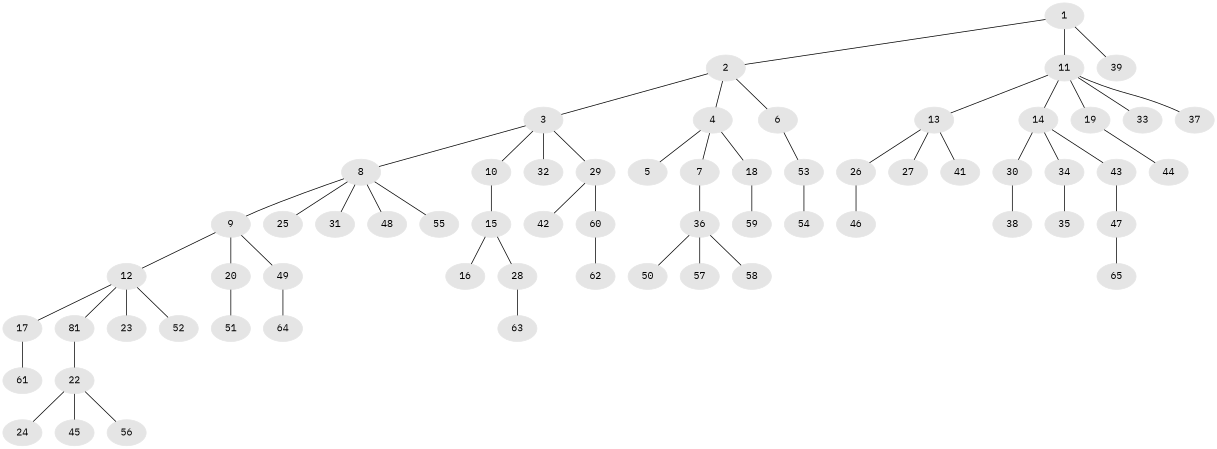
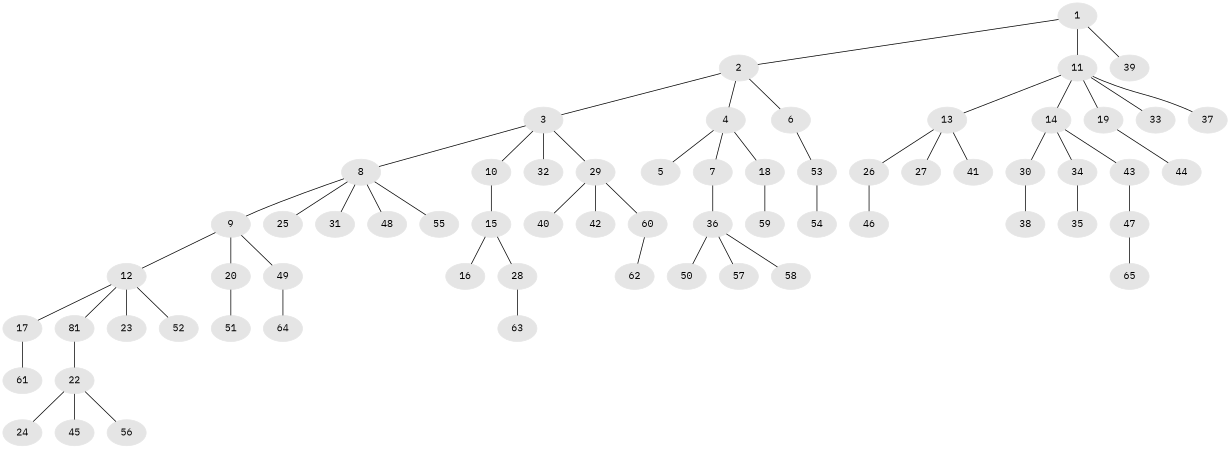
node "40": added
